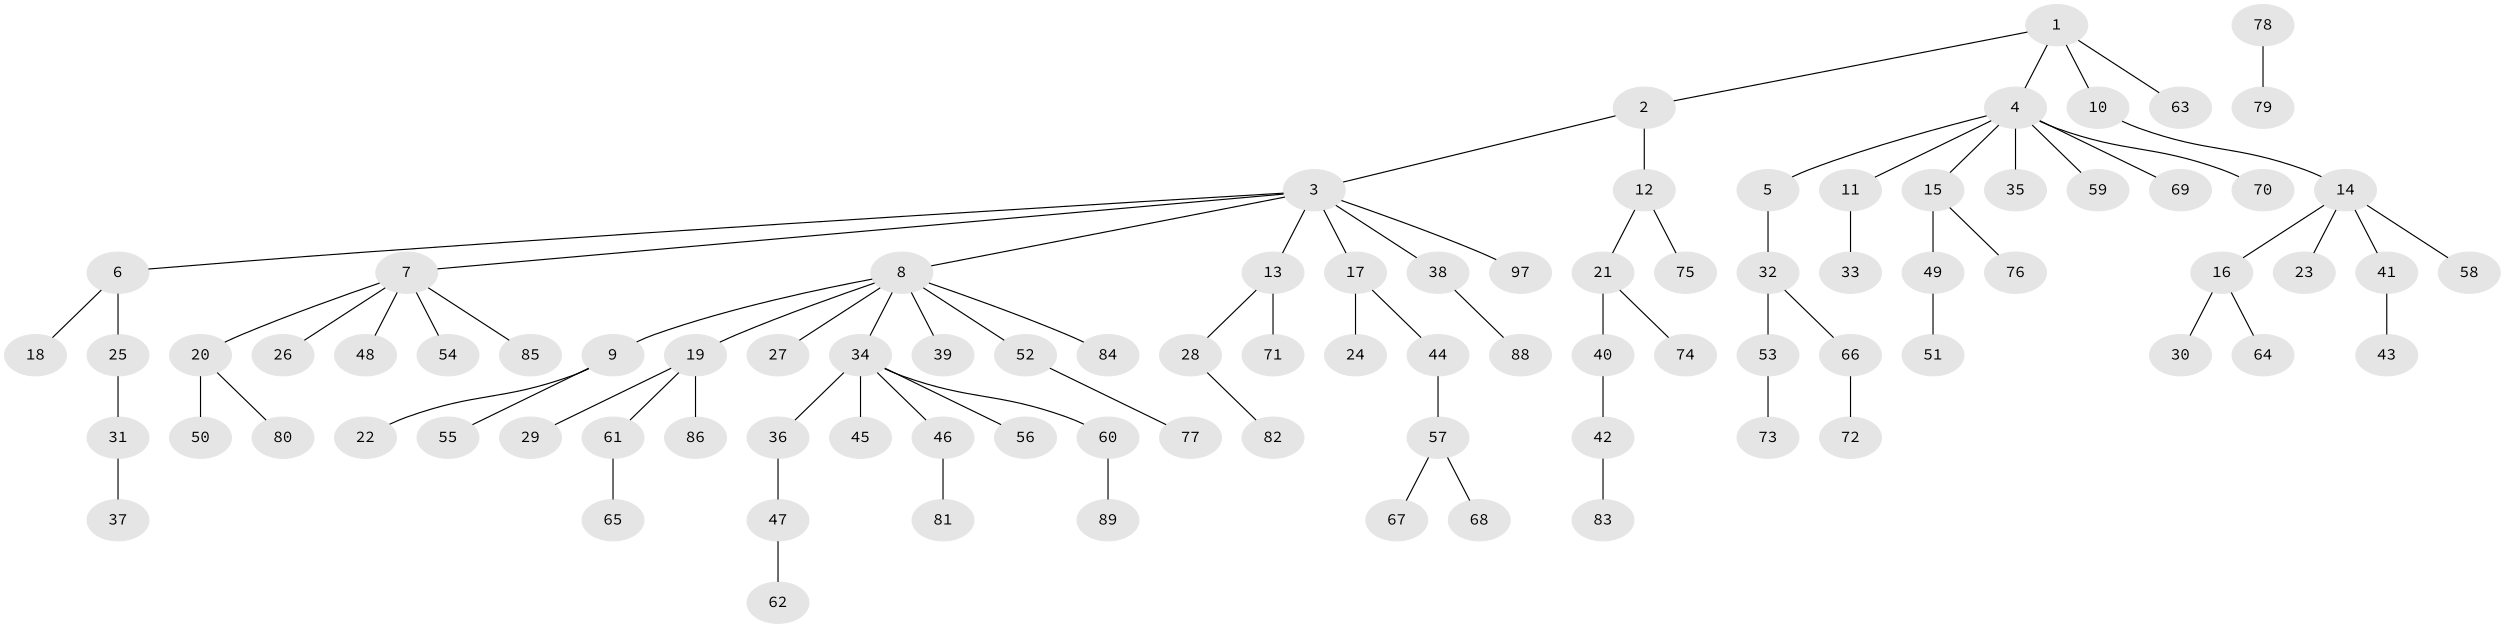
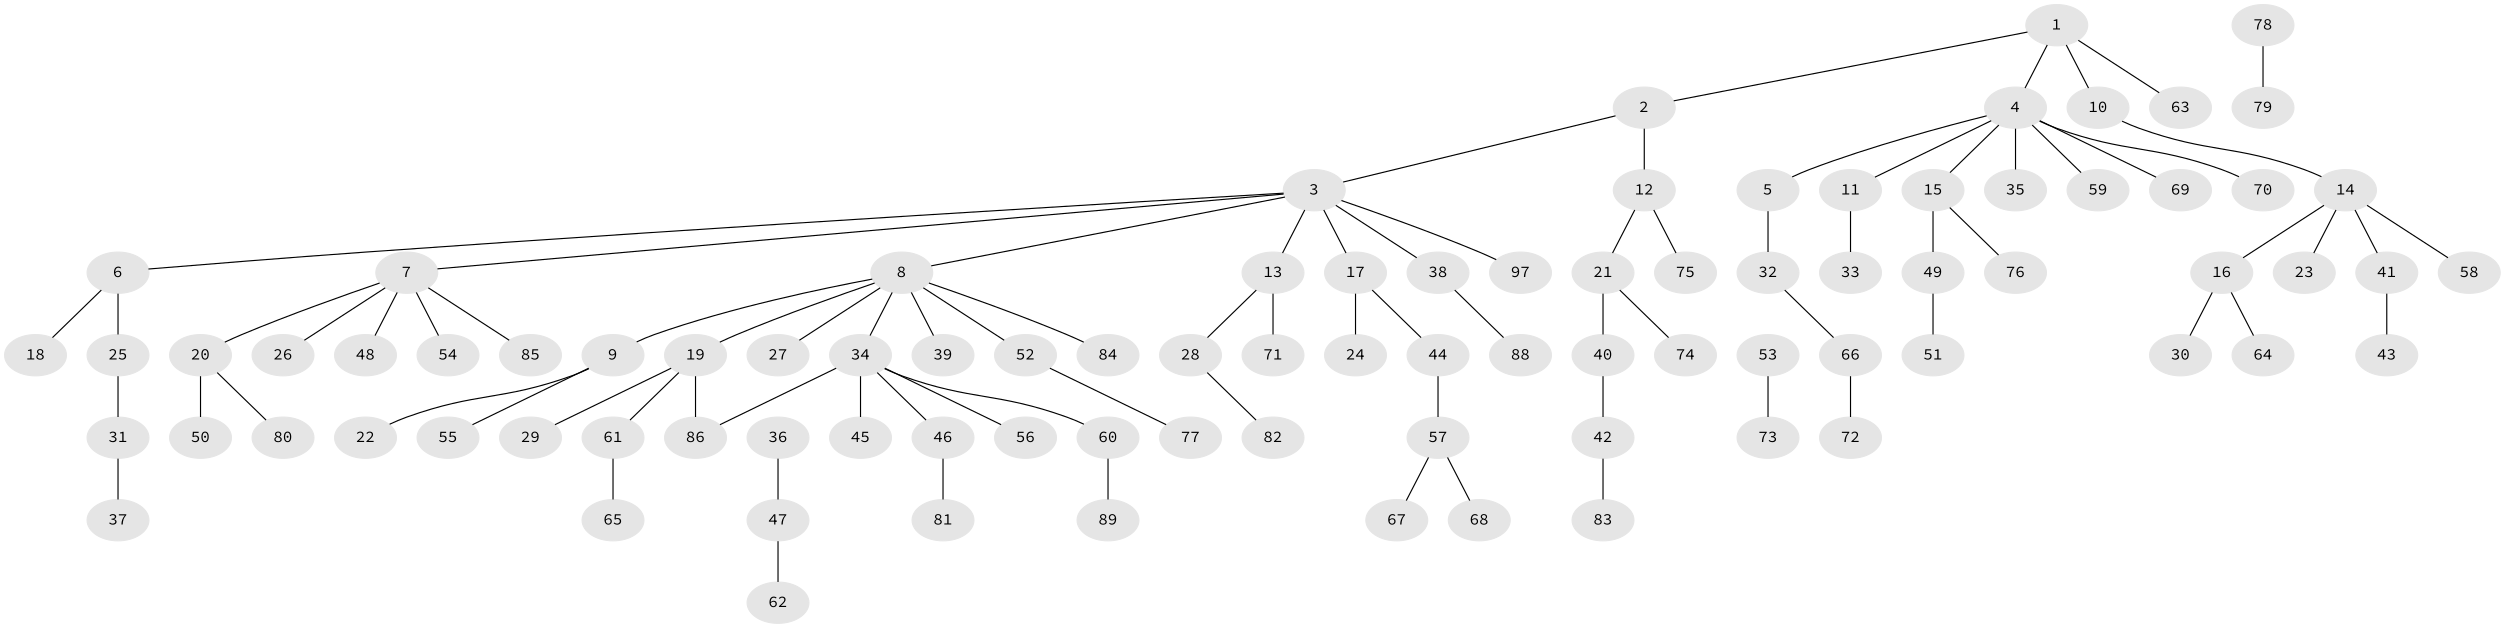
edge "32" -- "53": removed
edge "34" -- "36": now "34" -- "86"
